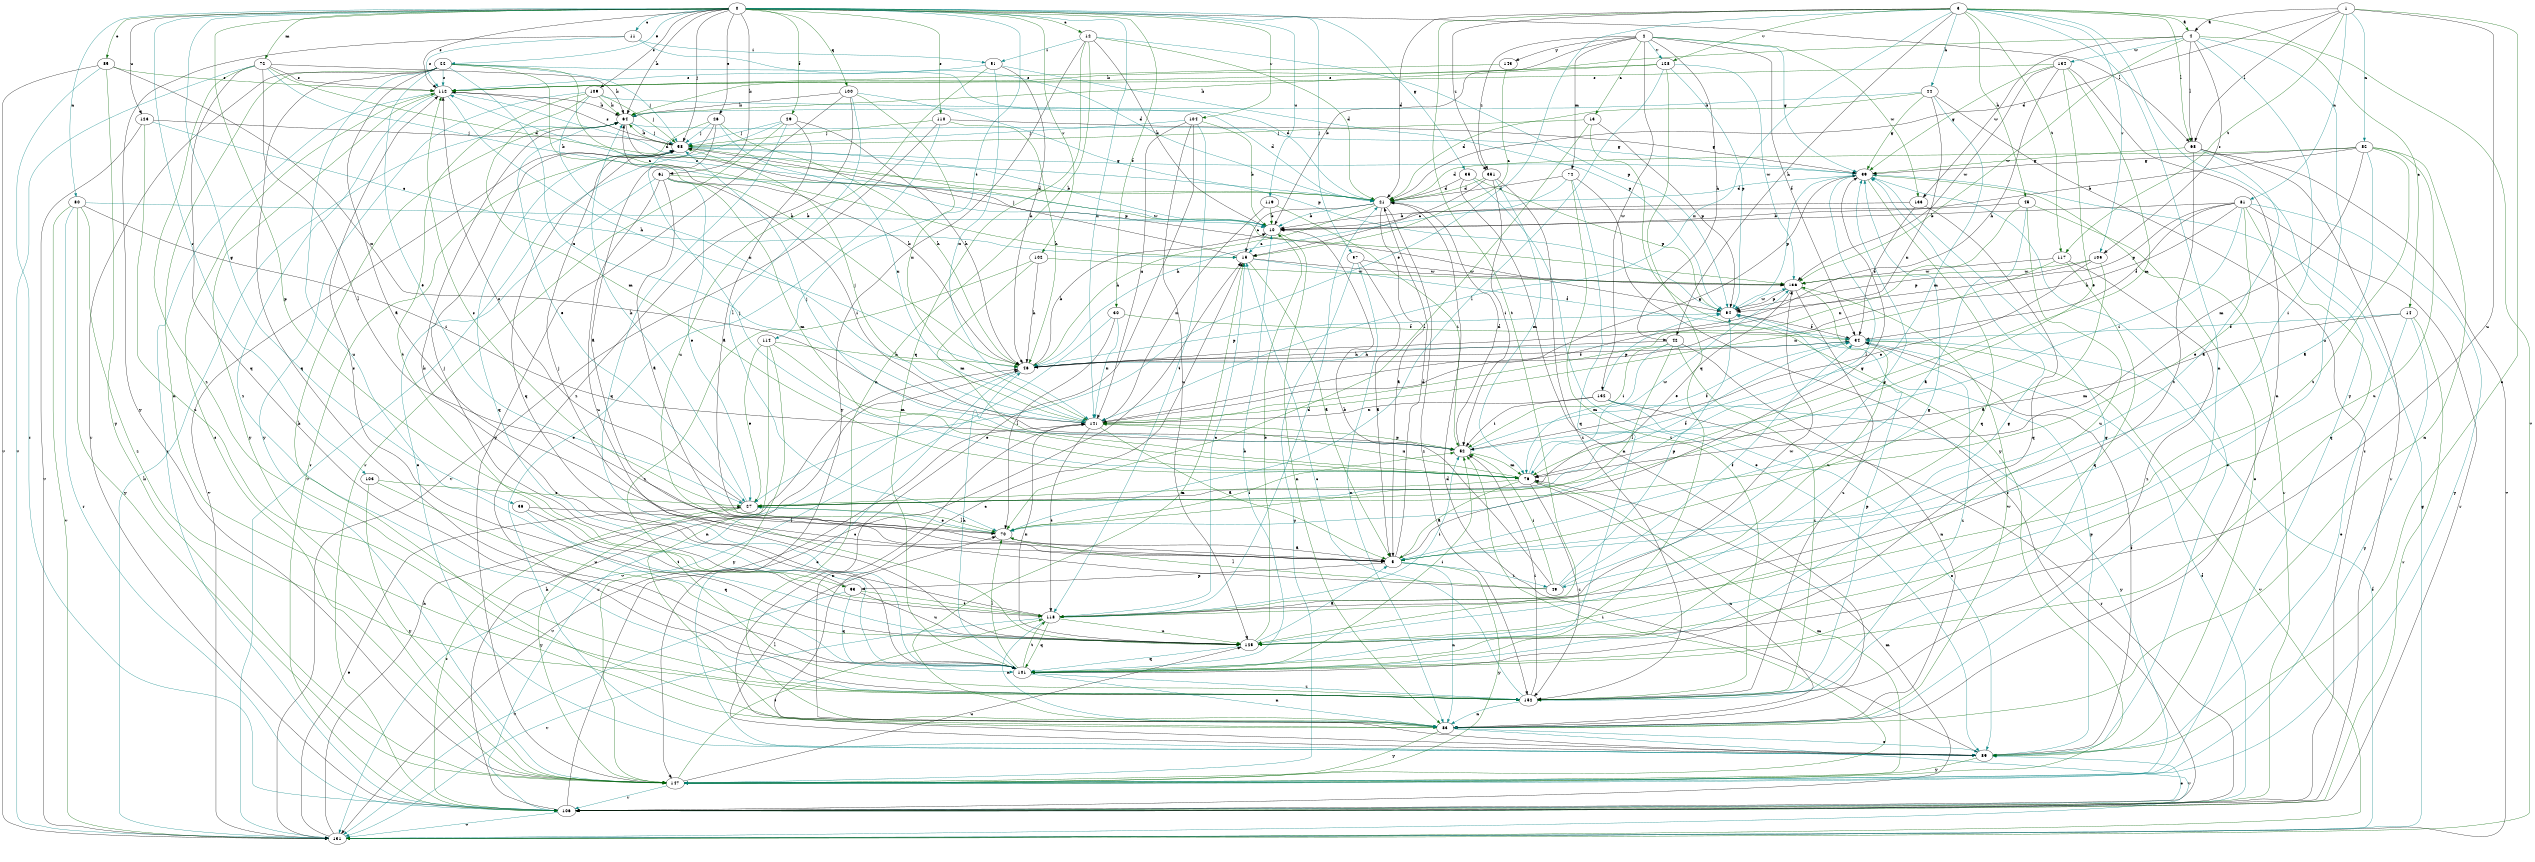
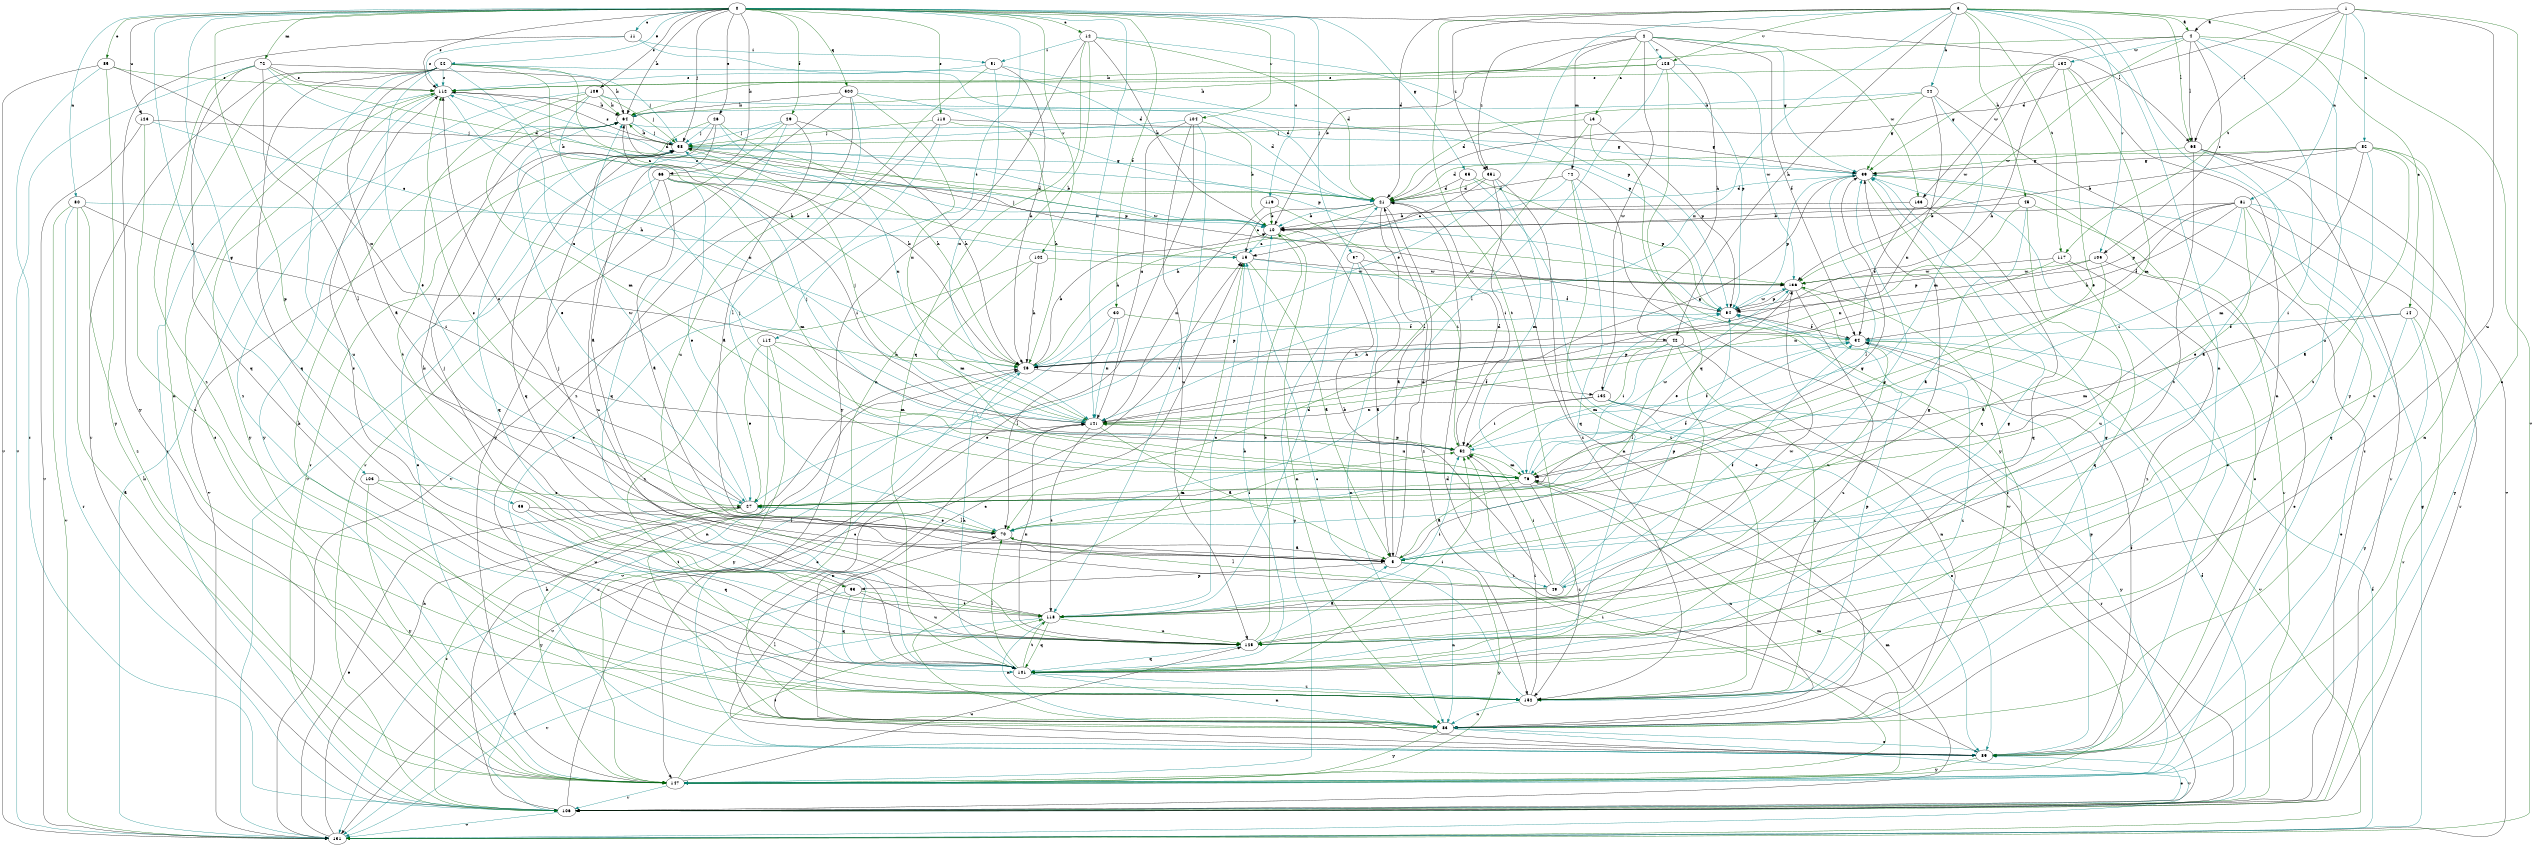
node "143": removed
node "100": label "100" -> "500"
node "61": label "61" -> "66"
edge "27" -> "64": label "k" -> "w"
edge "46" -> "34": now "46" -> "132"
edge "105" -> "52": now "105" -> "89"
edge "80" -> "147": label "y" -> "a"
edge "125" -> "39": color teal -> black
